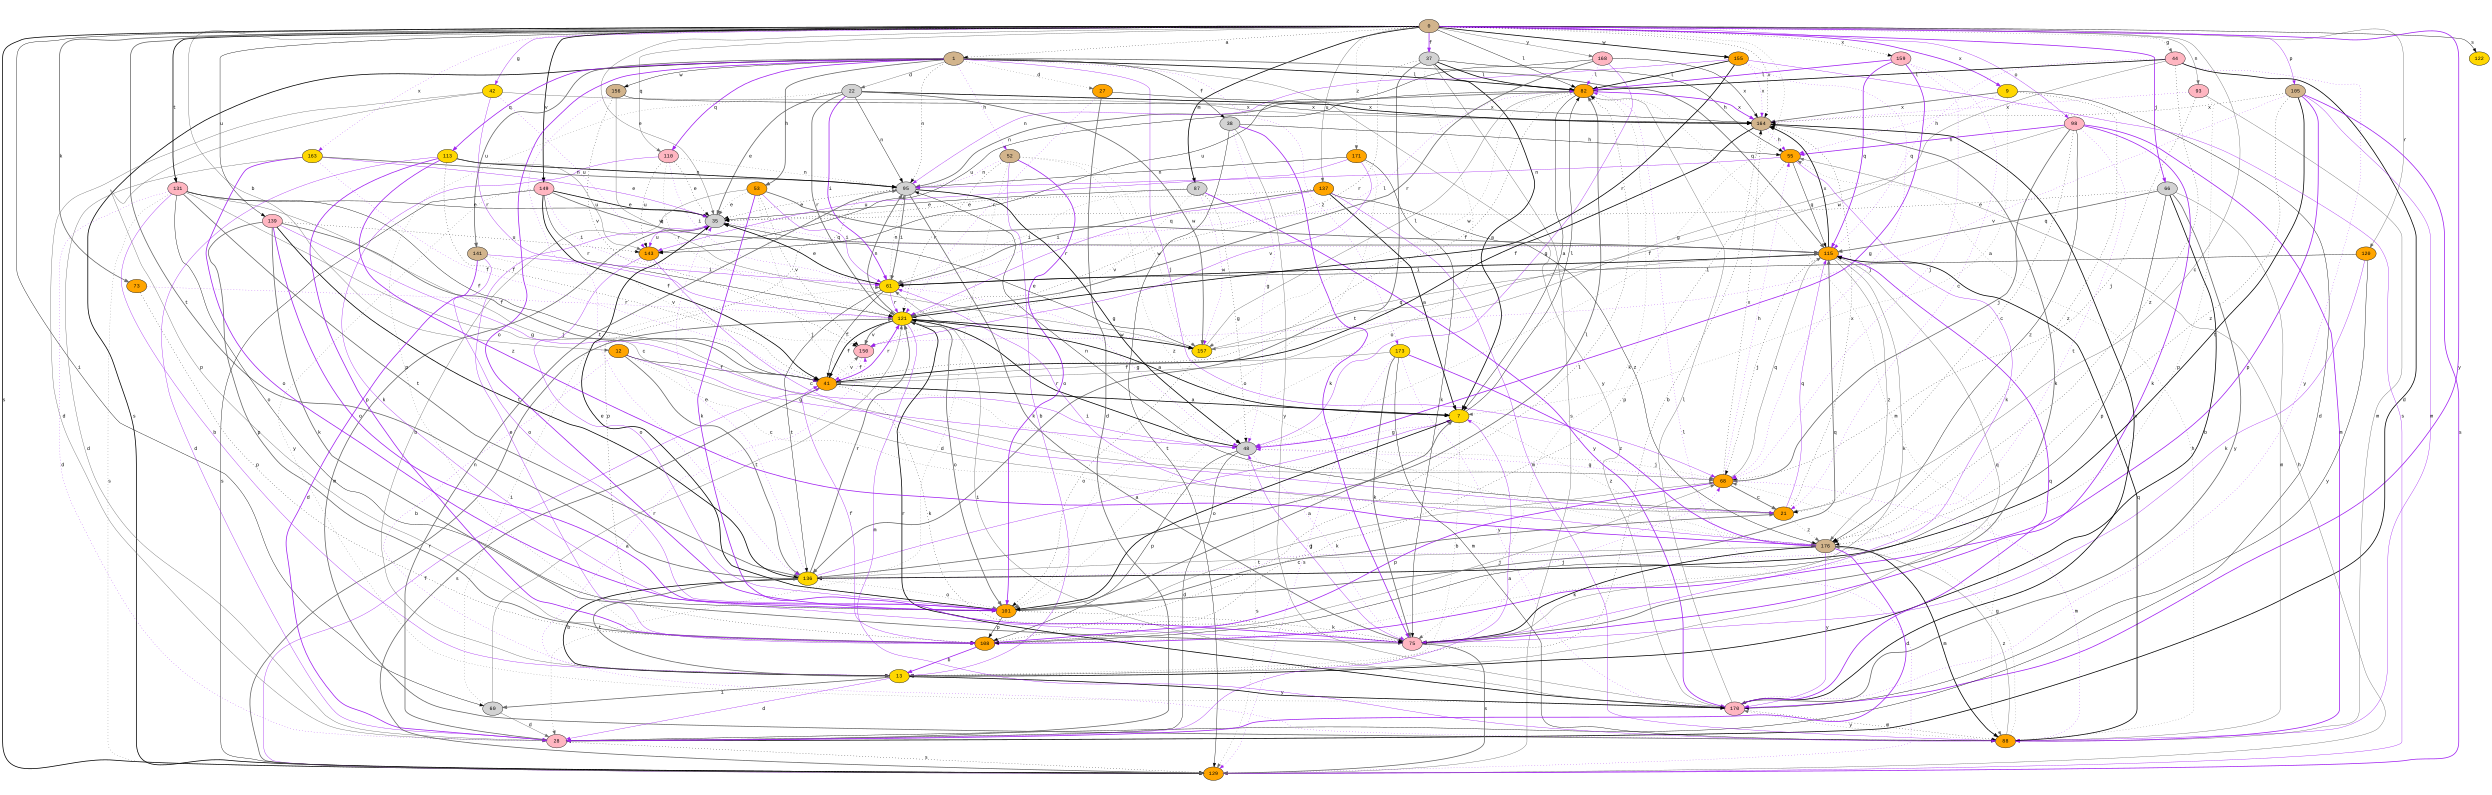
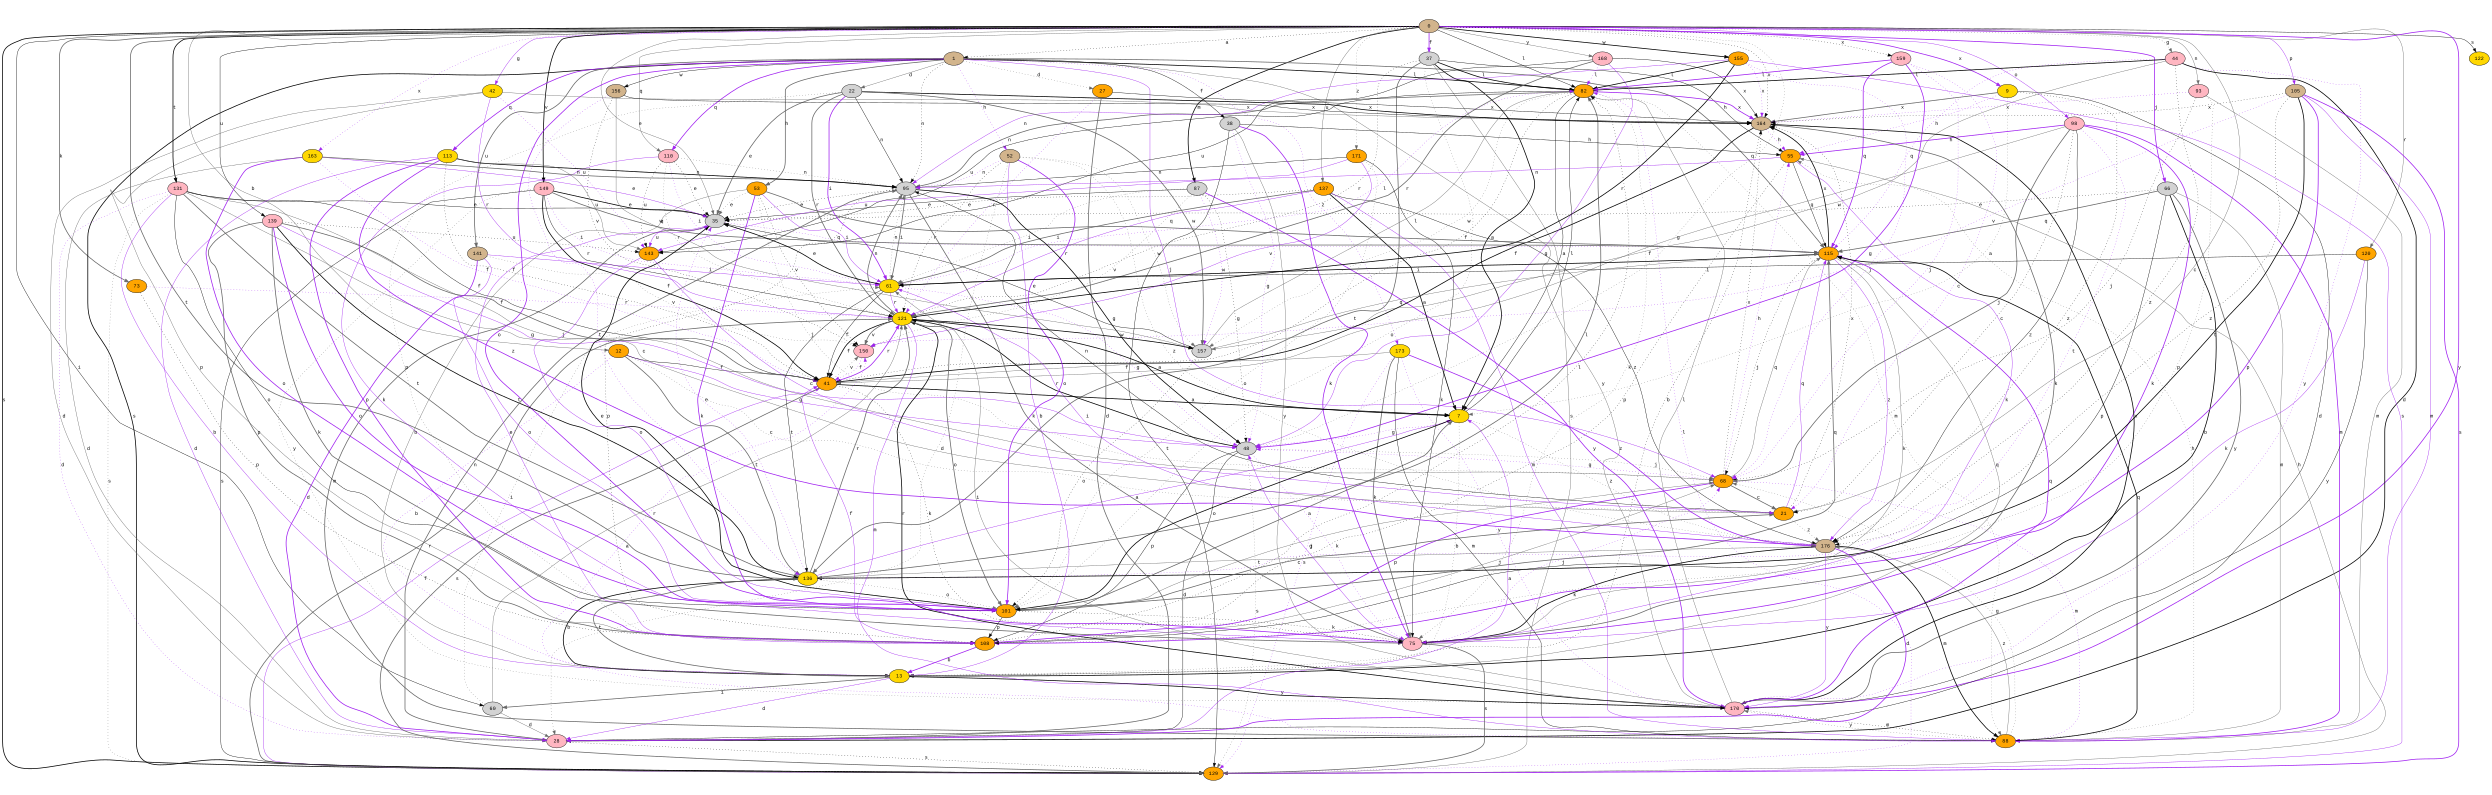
node "157": fillcolor gold -> lightgrey
edge "115" -> "176": color gray40 -> purple
